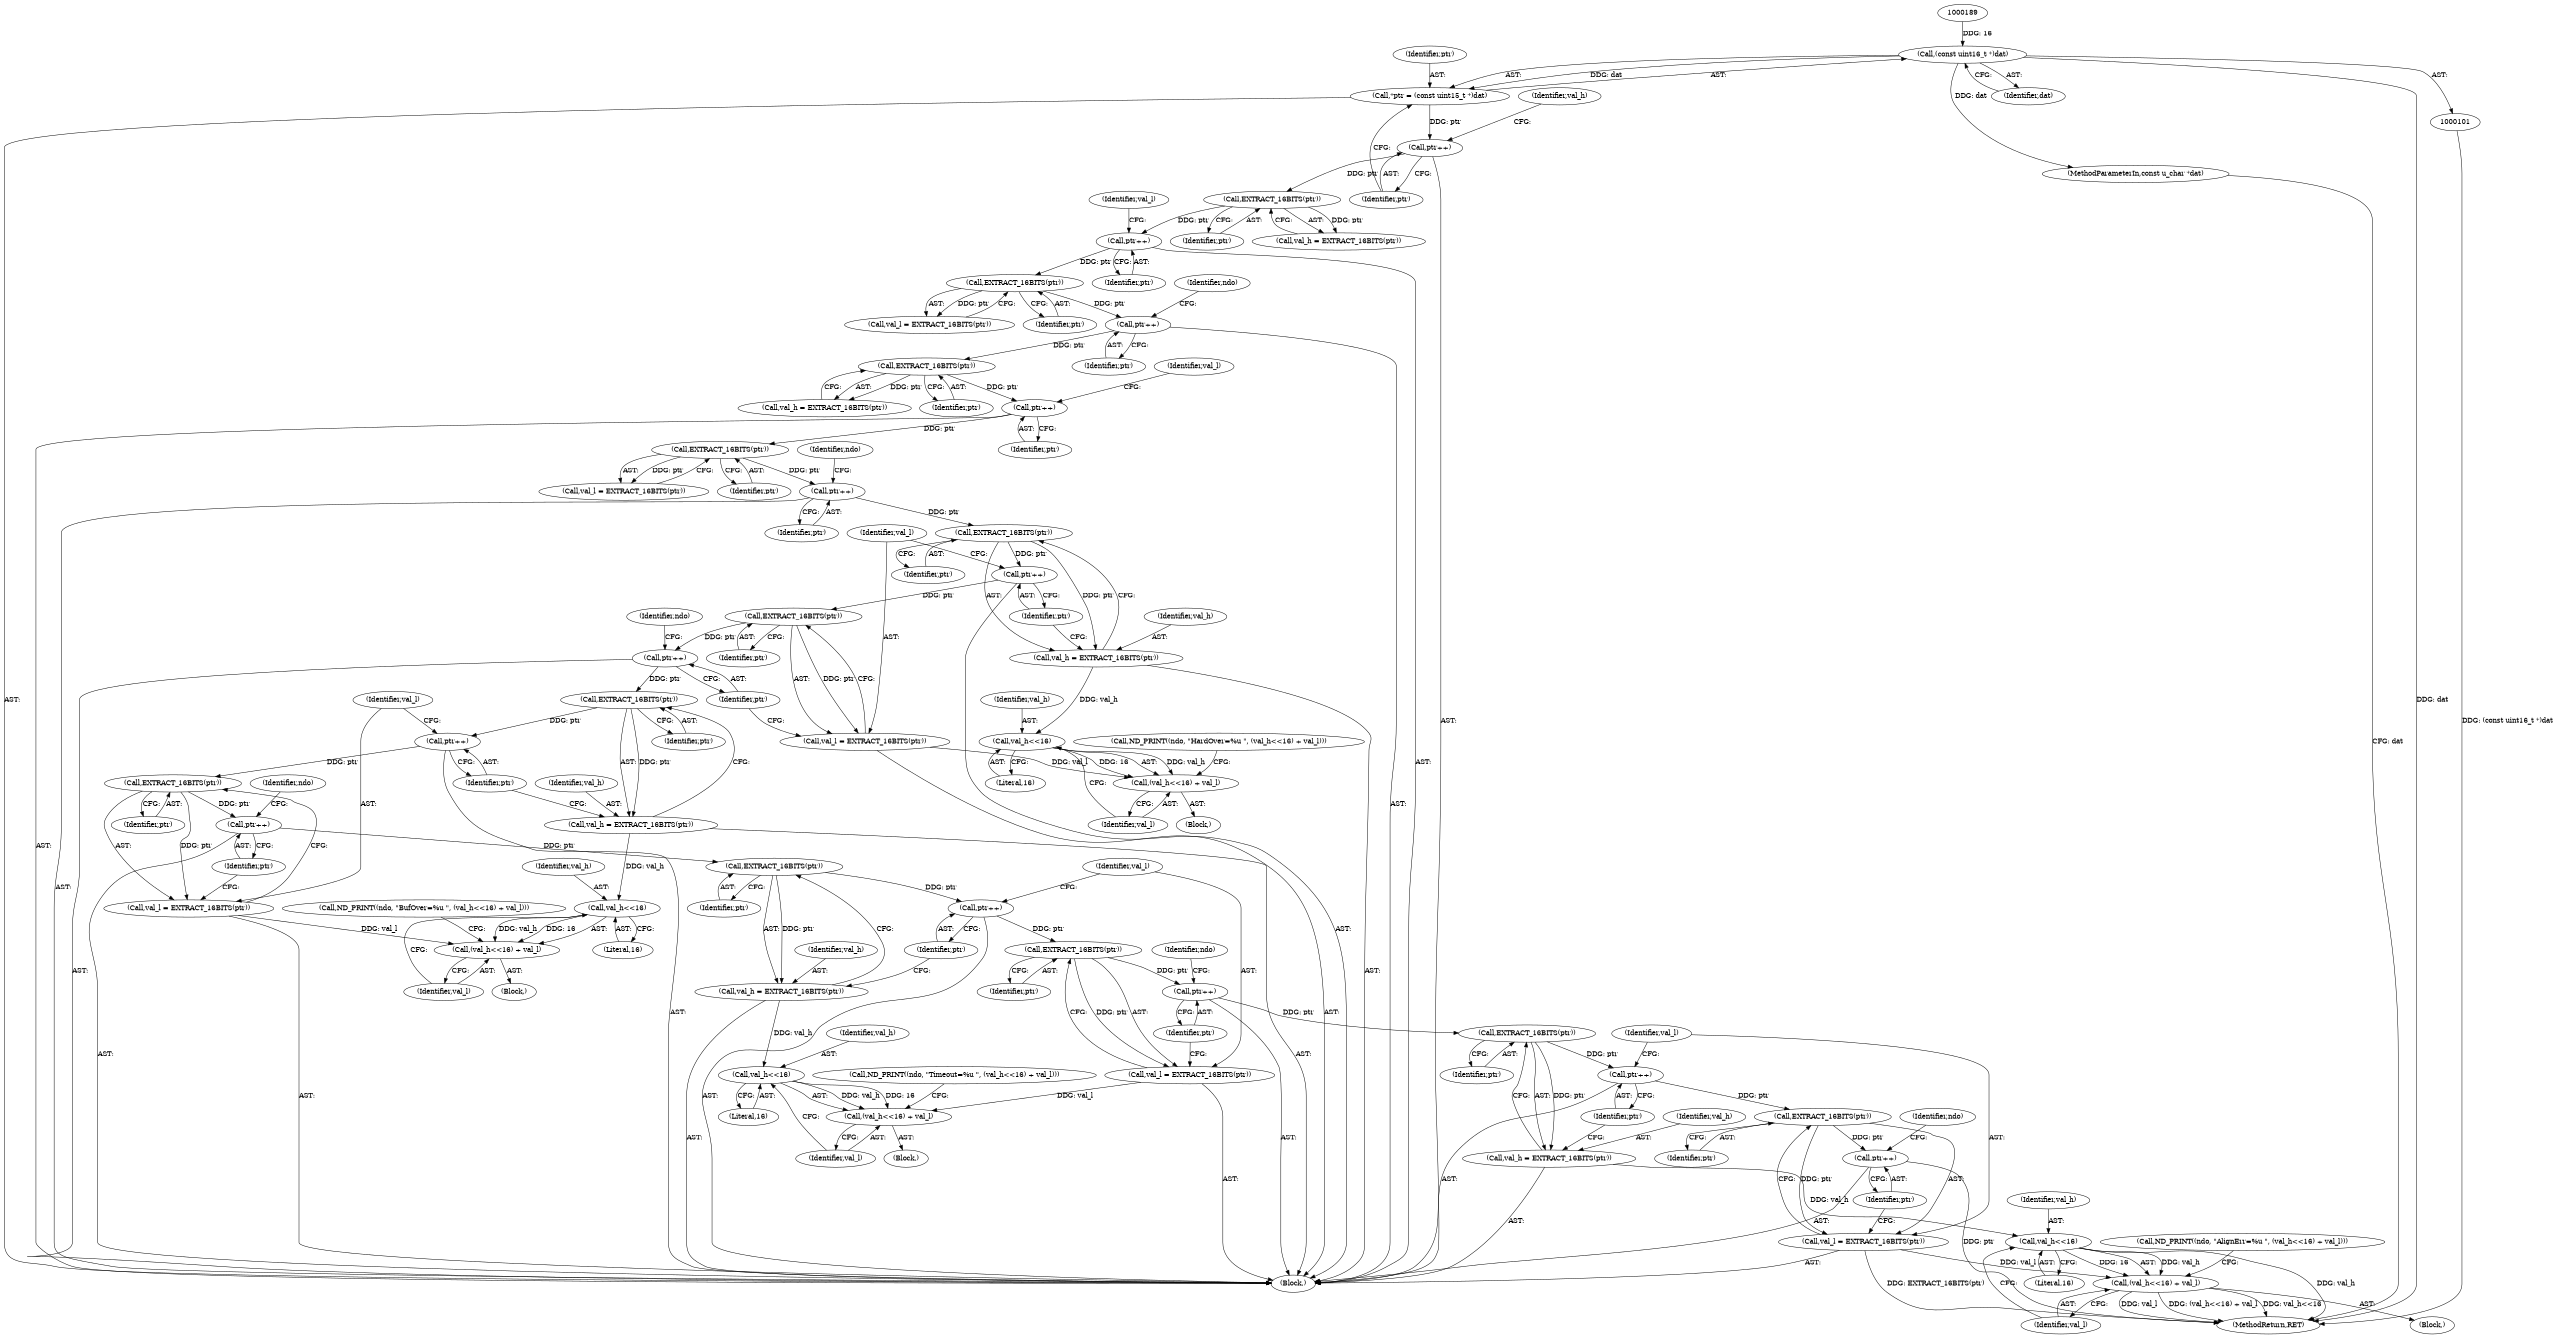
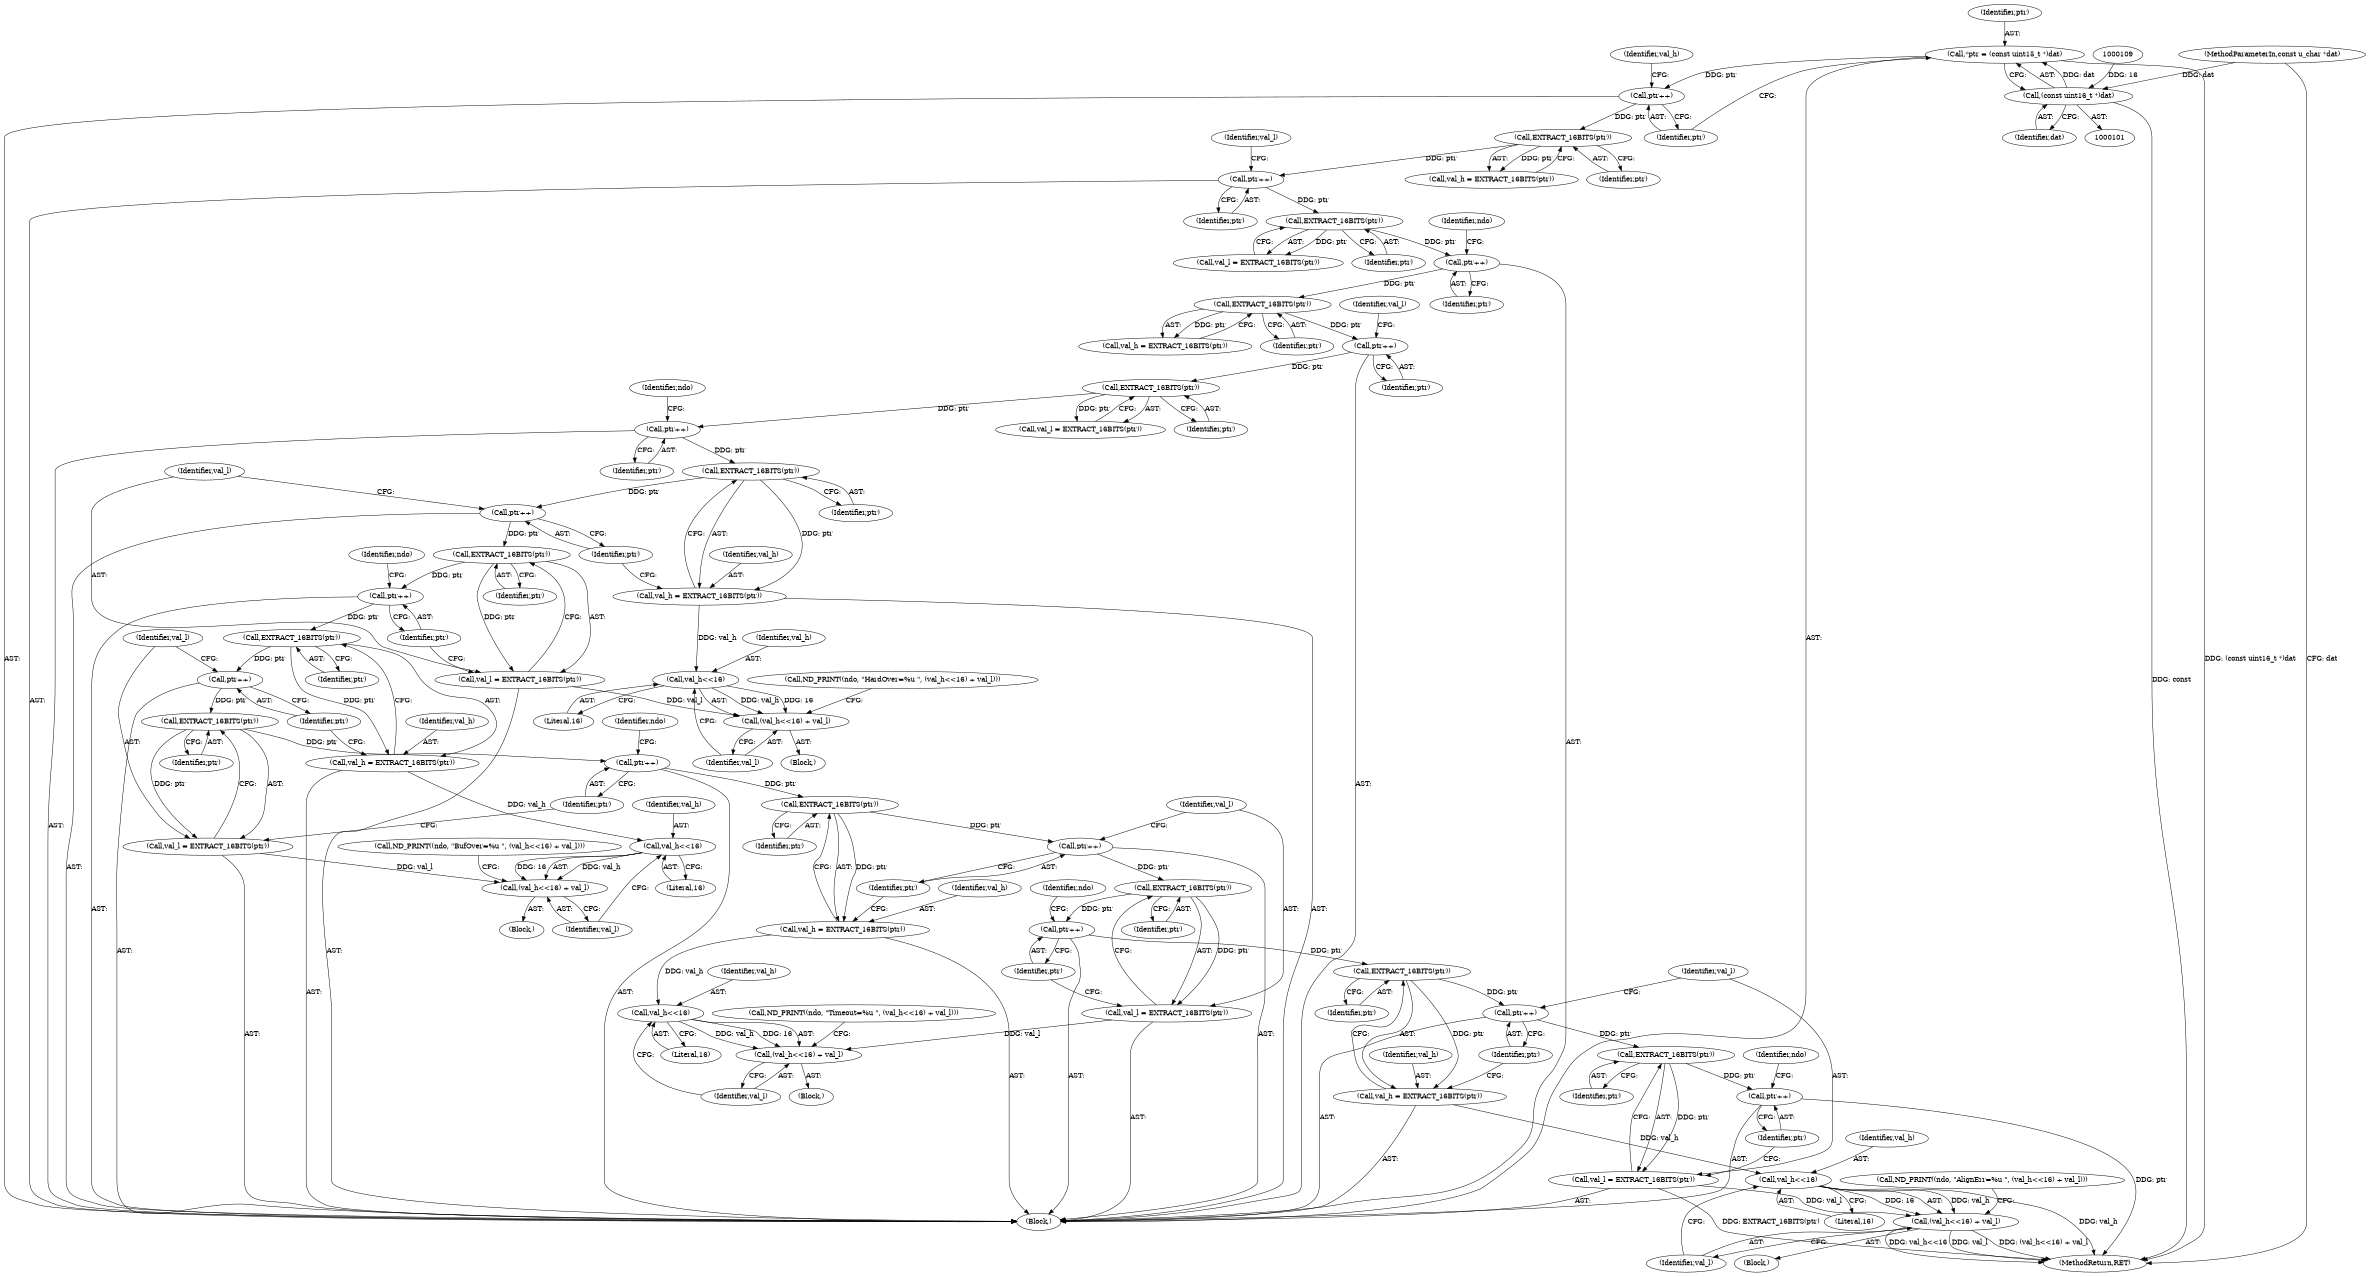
node "1000189": label "1000189" -> "1000109"
edge "(Call,*ptr = (const uint15_t *)dat)" -> "(Call,(const uint16_t *)dat)": label "AST: " -> "CFG: "
edge "(Identifier,dat)" -> "(Call,(const uint16_t *)dat)": label "CFG: " -> "AST: "
edge "(Call,(const uint16_t *)dat)" -> "(Identifier,dat)": label "AST: " -> "CFG: "
edge "(Call,(const uint16_t *)dat)" -> "(MethodParameterIn,const u_char *dat)": reversed
edge "(Call,(const uint16_t *)dat)" -> "(MethodReturn,RET)": label "DDG: dat" -> "DDG: const"
edge "1000101" -> "(MethodReturn,RET)": now "(Call,*ptr = (const uint15_t *)dat)" -> "(MethodReturn,RET)"
